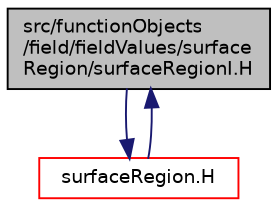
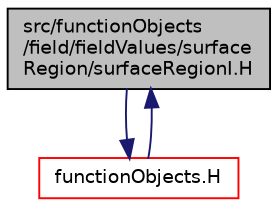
node "surfaceRegion.H": label "surfaceRegion.H" -> "functionObjects.H"
